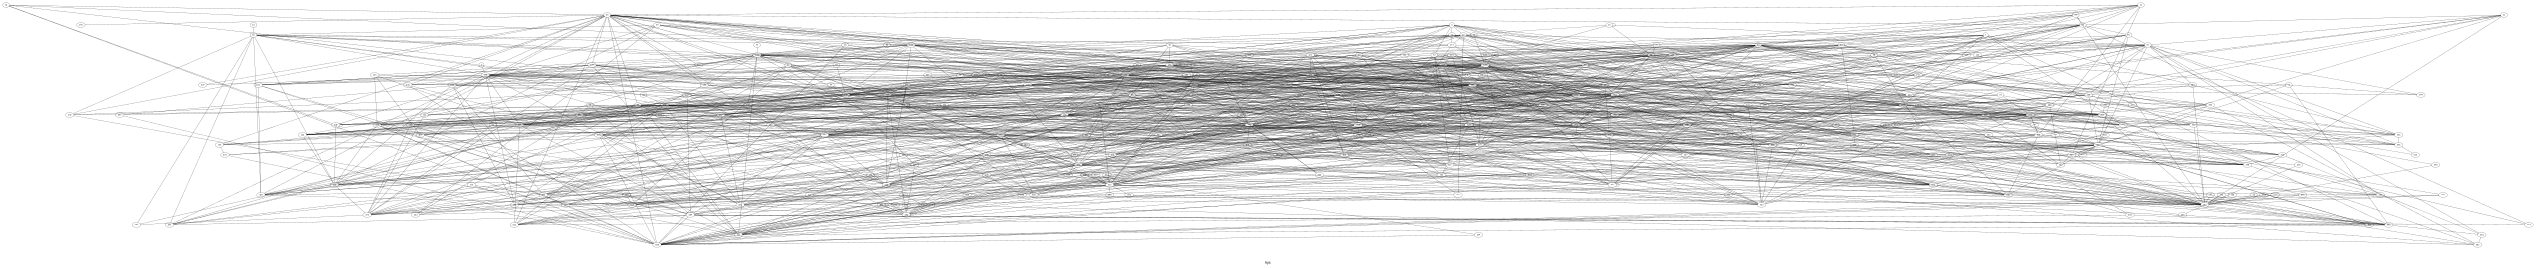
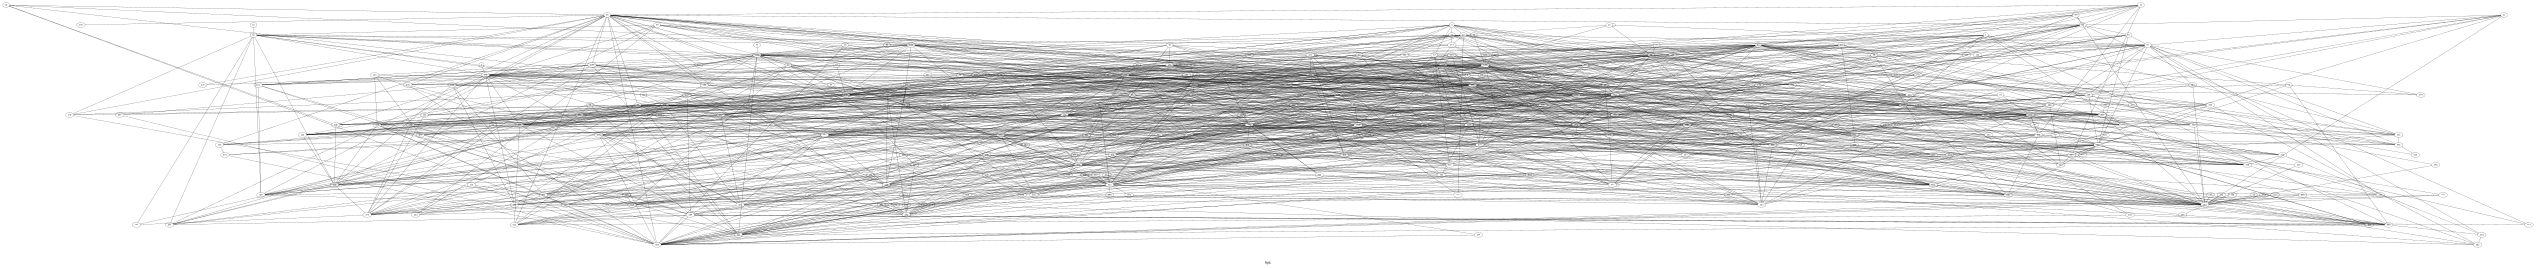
edge "297" -- "404": removed
